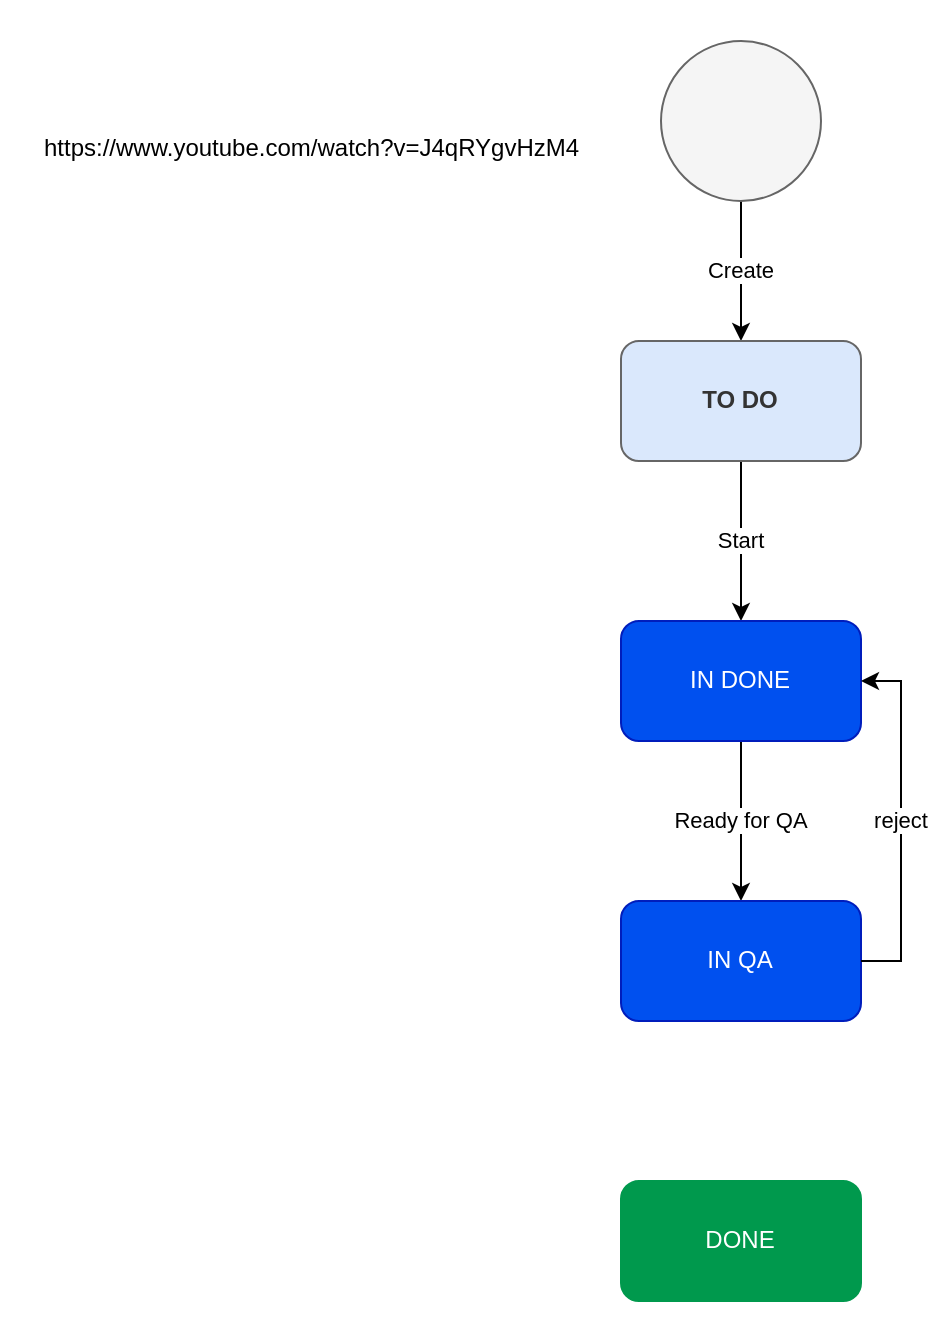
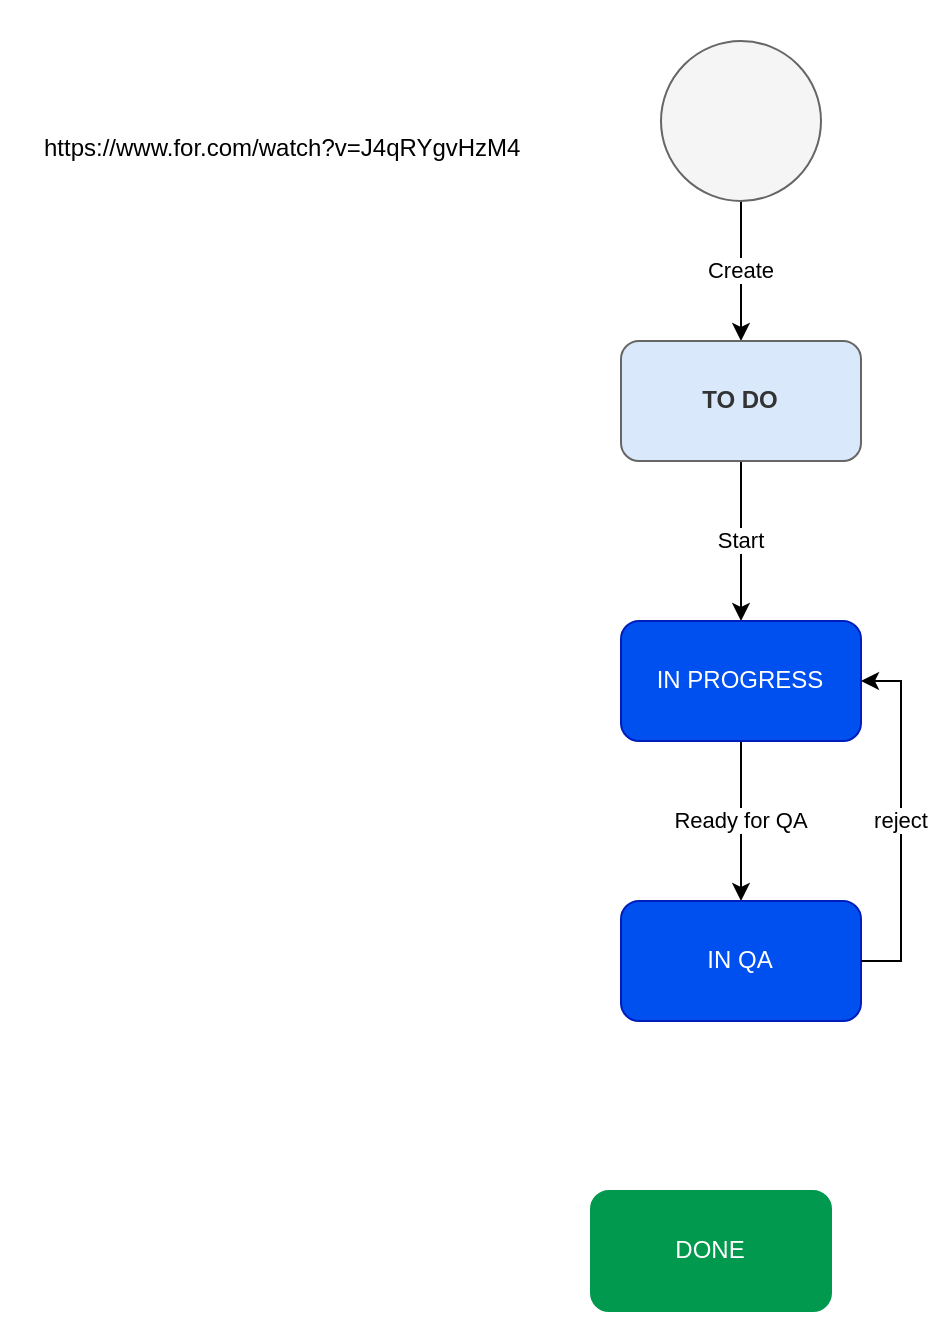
node "https://www.youtube.com/watch?v=J4qRYgvHzM4": label "https://www.youtube.com/watch?v=J4qRYgvHzM4" -> "https://www.for.com/watch?v=J4qRYgvHzM4"
node "IN DONE": label "IN DONE" -> "IN PROGRESS"
node "DONE": moved (741, 1241) -> (711, 1251)
